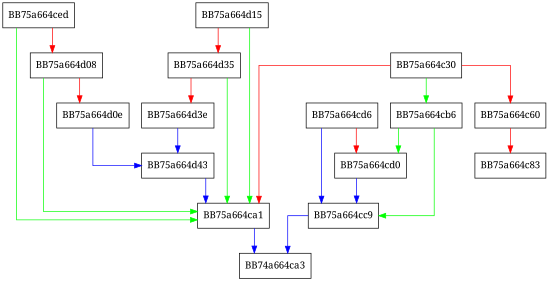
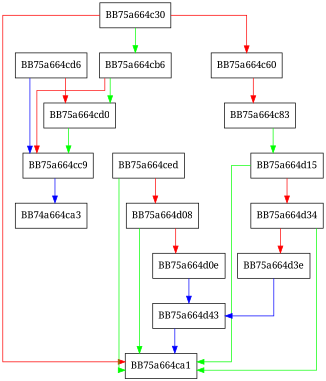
node "BB75a664d35": label "BB75a664d35" -> "BB75a664d34"
edge "BB75a664c83" -> "BB75a664d15": added
edge "BB75a664cd0" -> "BB75a664cc9": color blue -> green
edge "BB75a664cb6" -> "BB75a664cc9": color green -> red
edge "BB75a664ca1" -> "BB74a664ca3": removed
